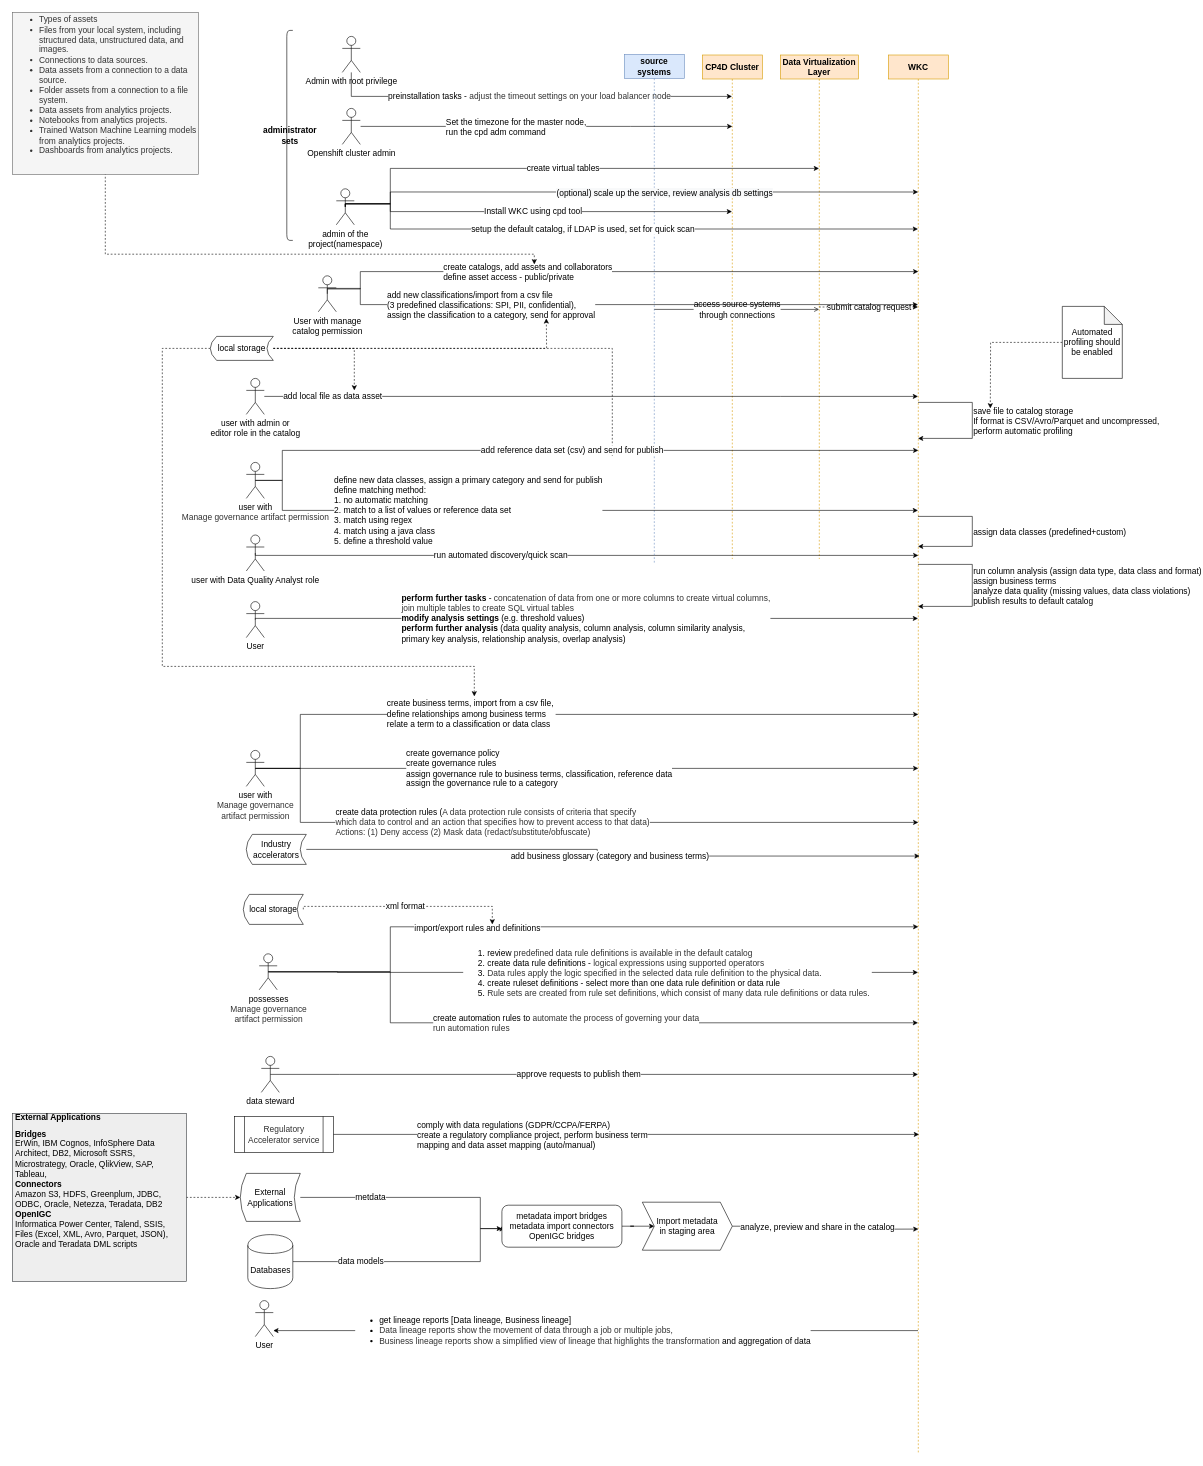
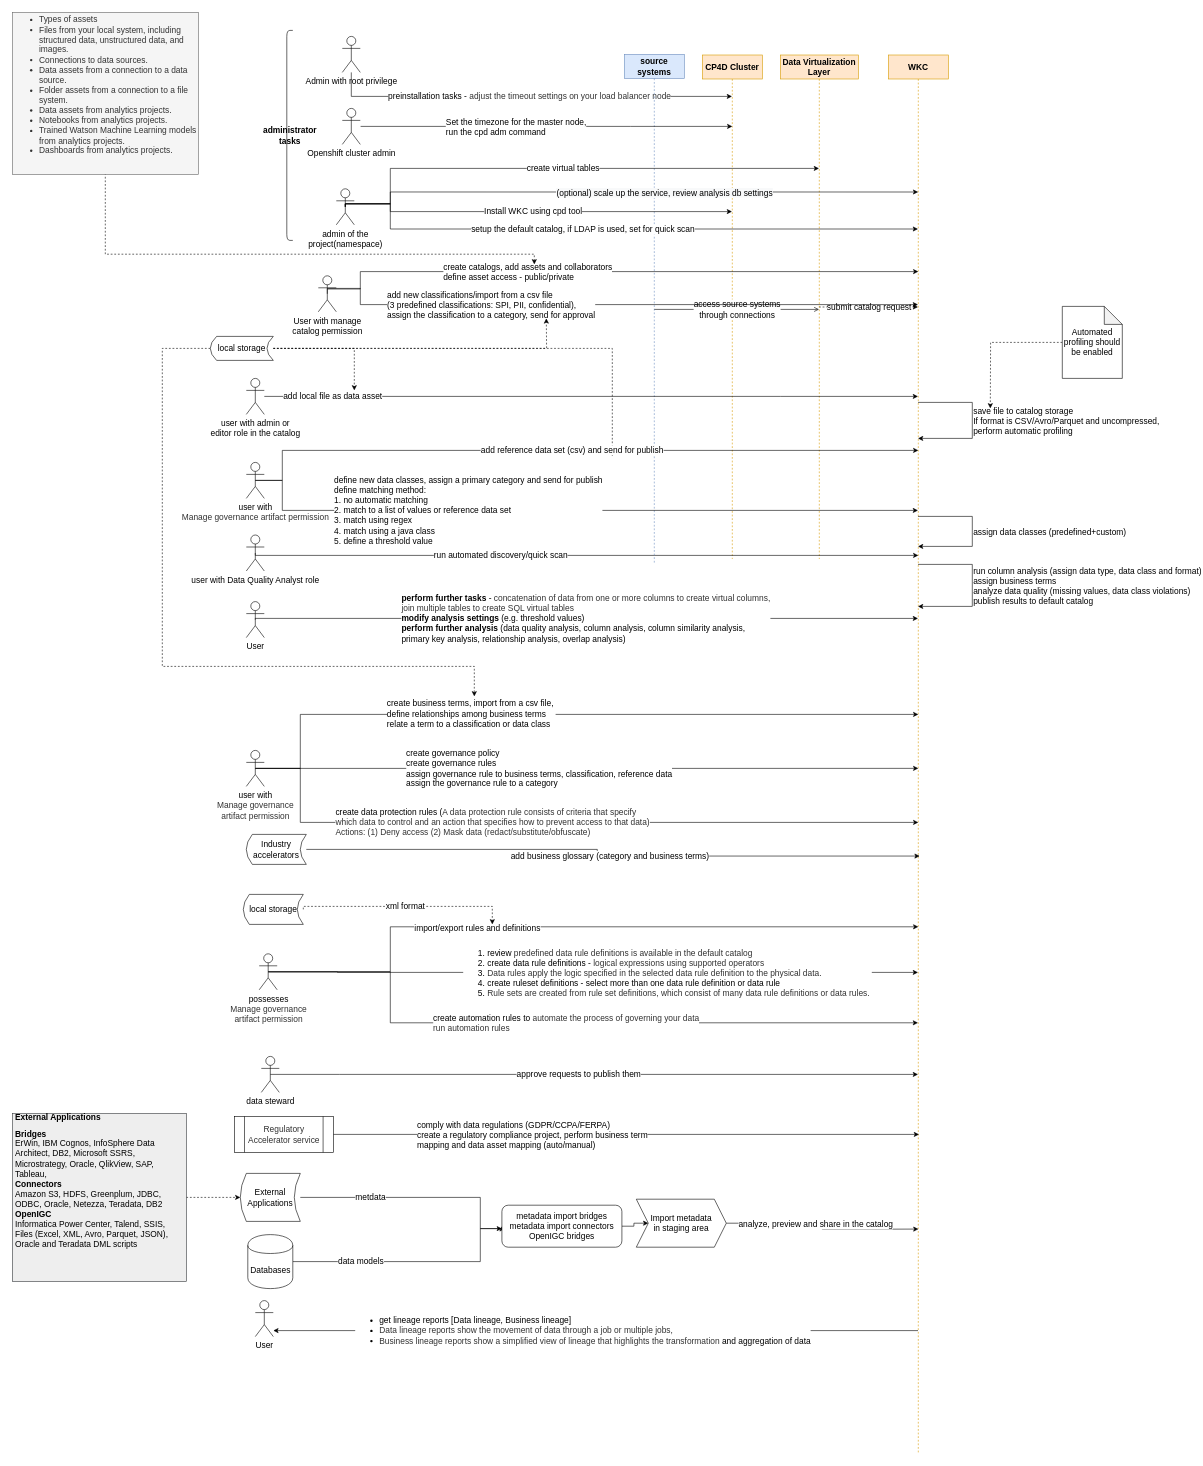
node "administrator sets": label "administrator sets" -> "administrator tasks"
node "Import metadata in staging area": moved (687, 1226) -> (681, 1223)
